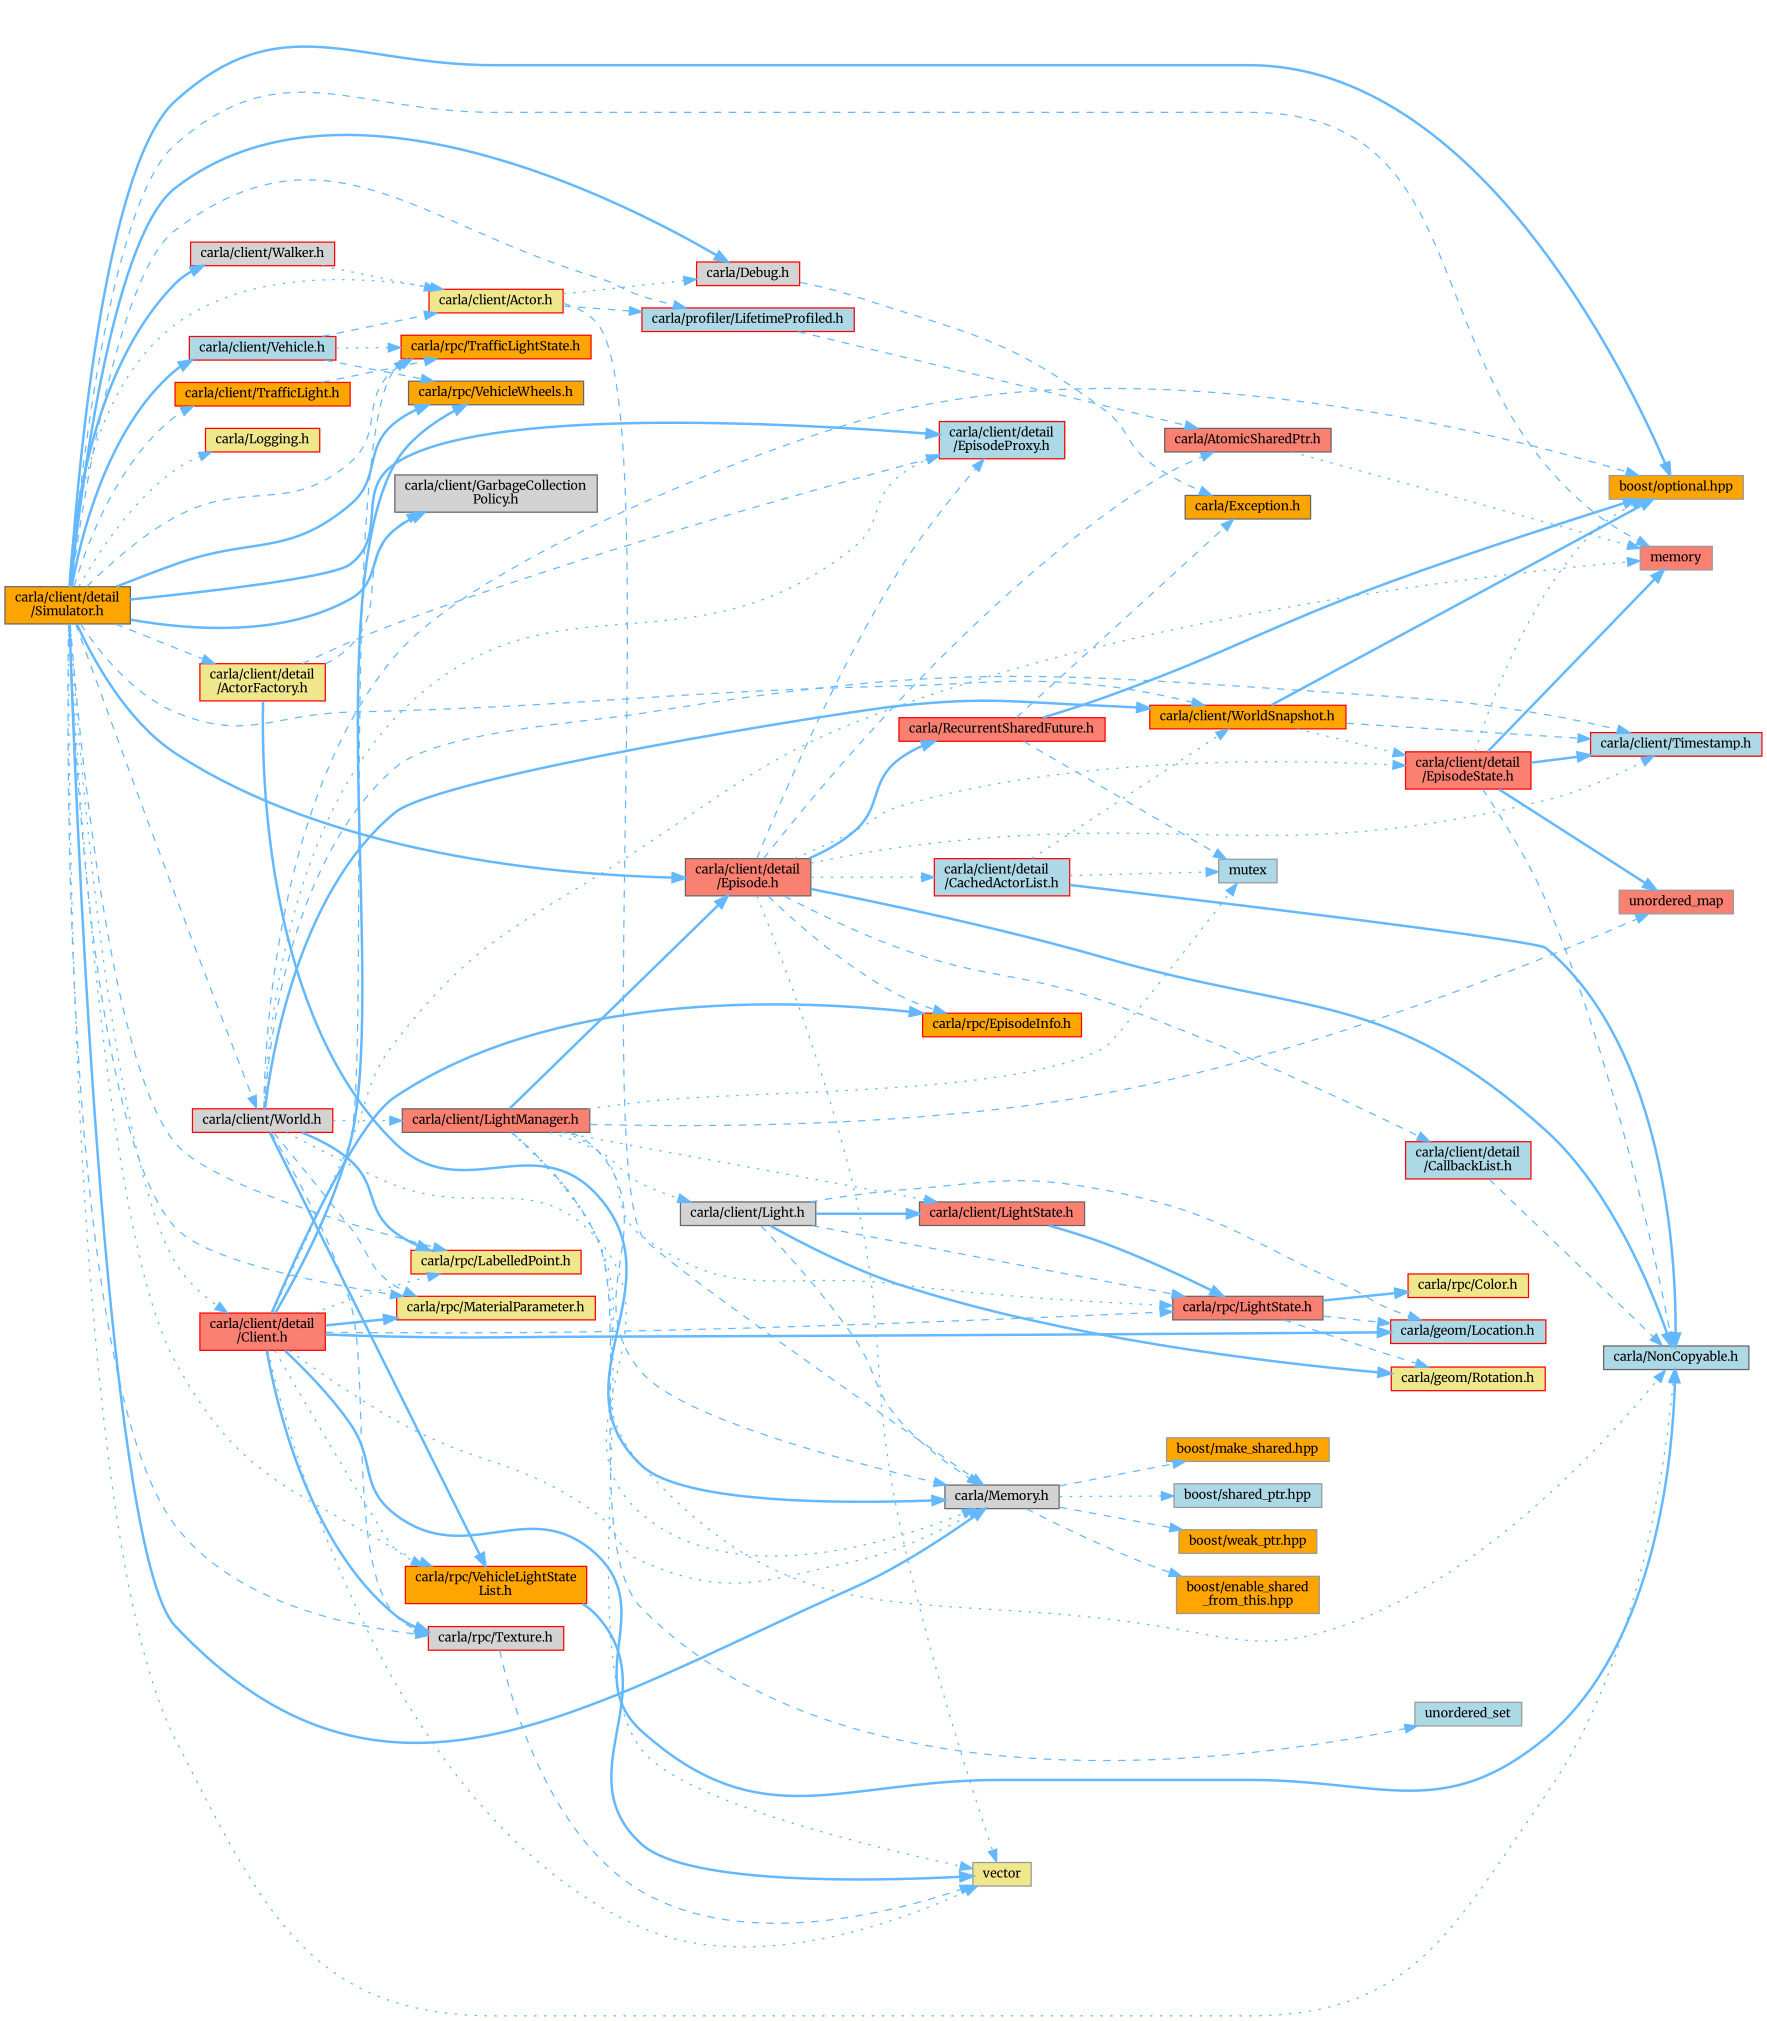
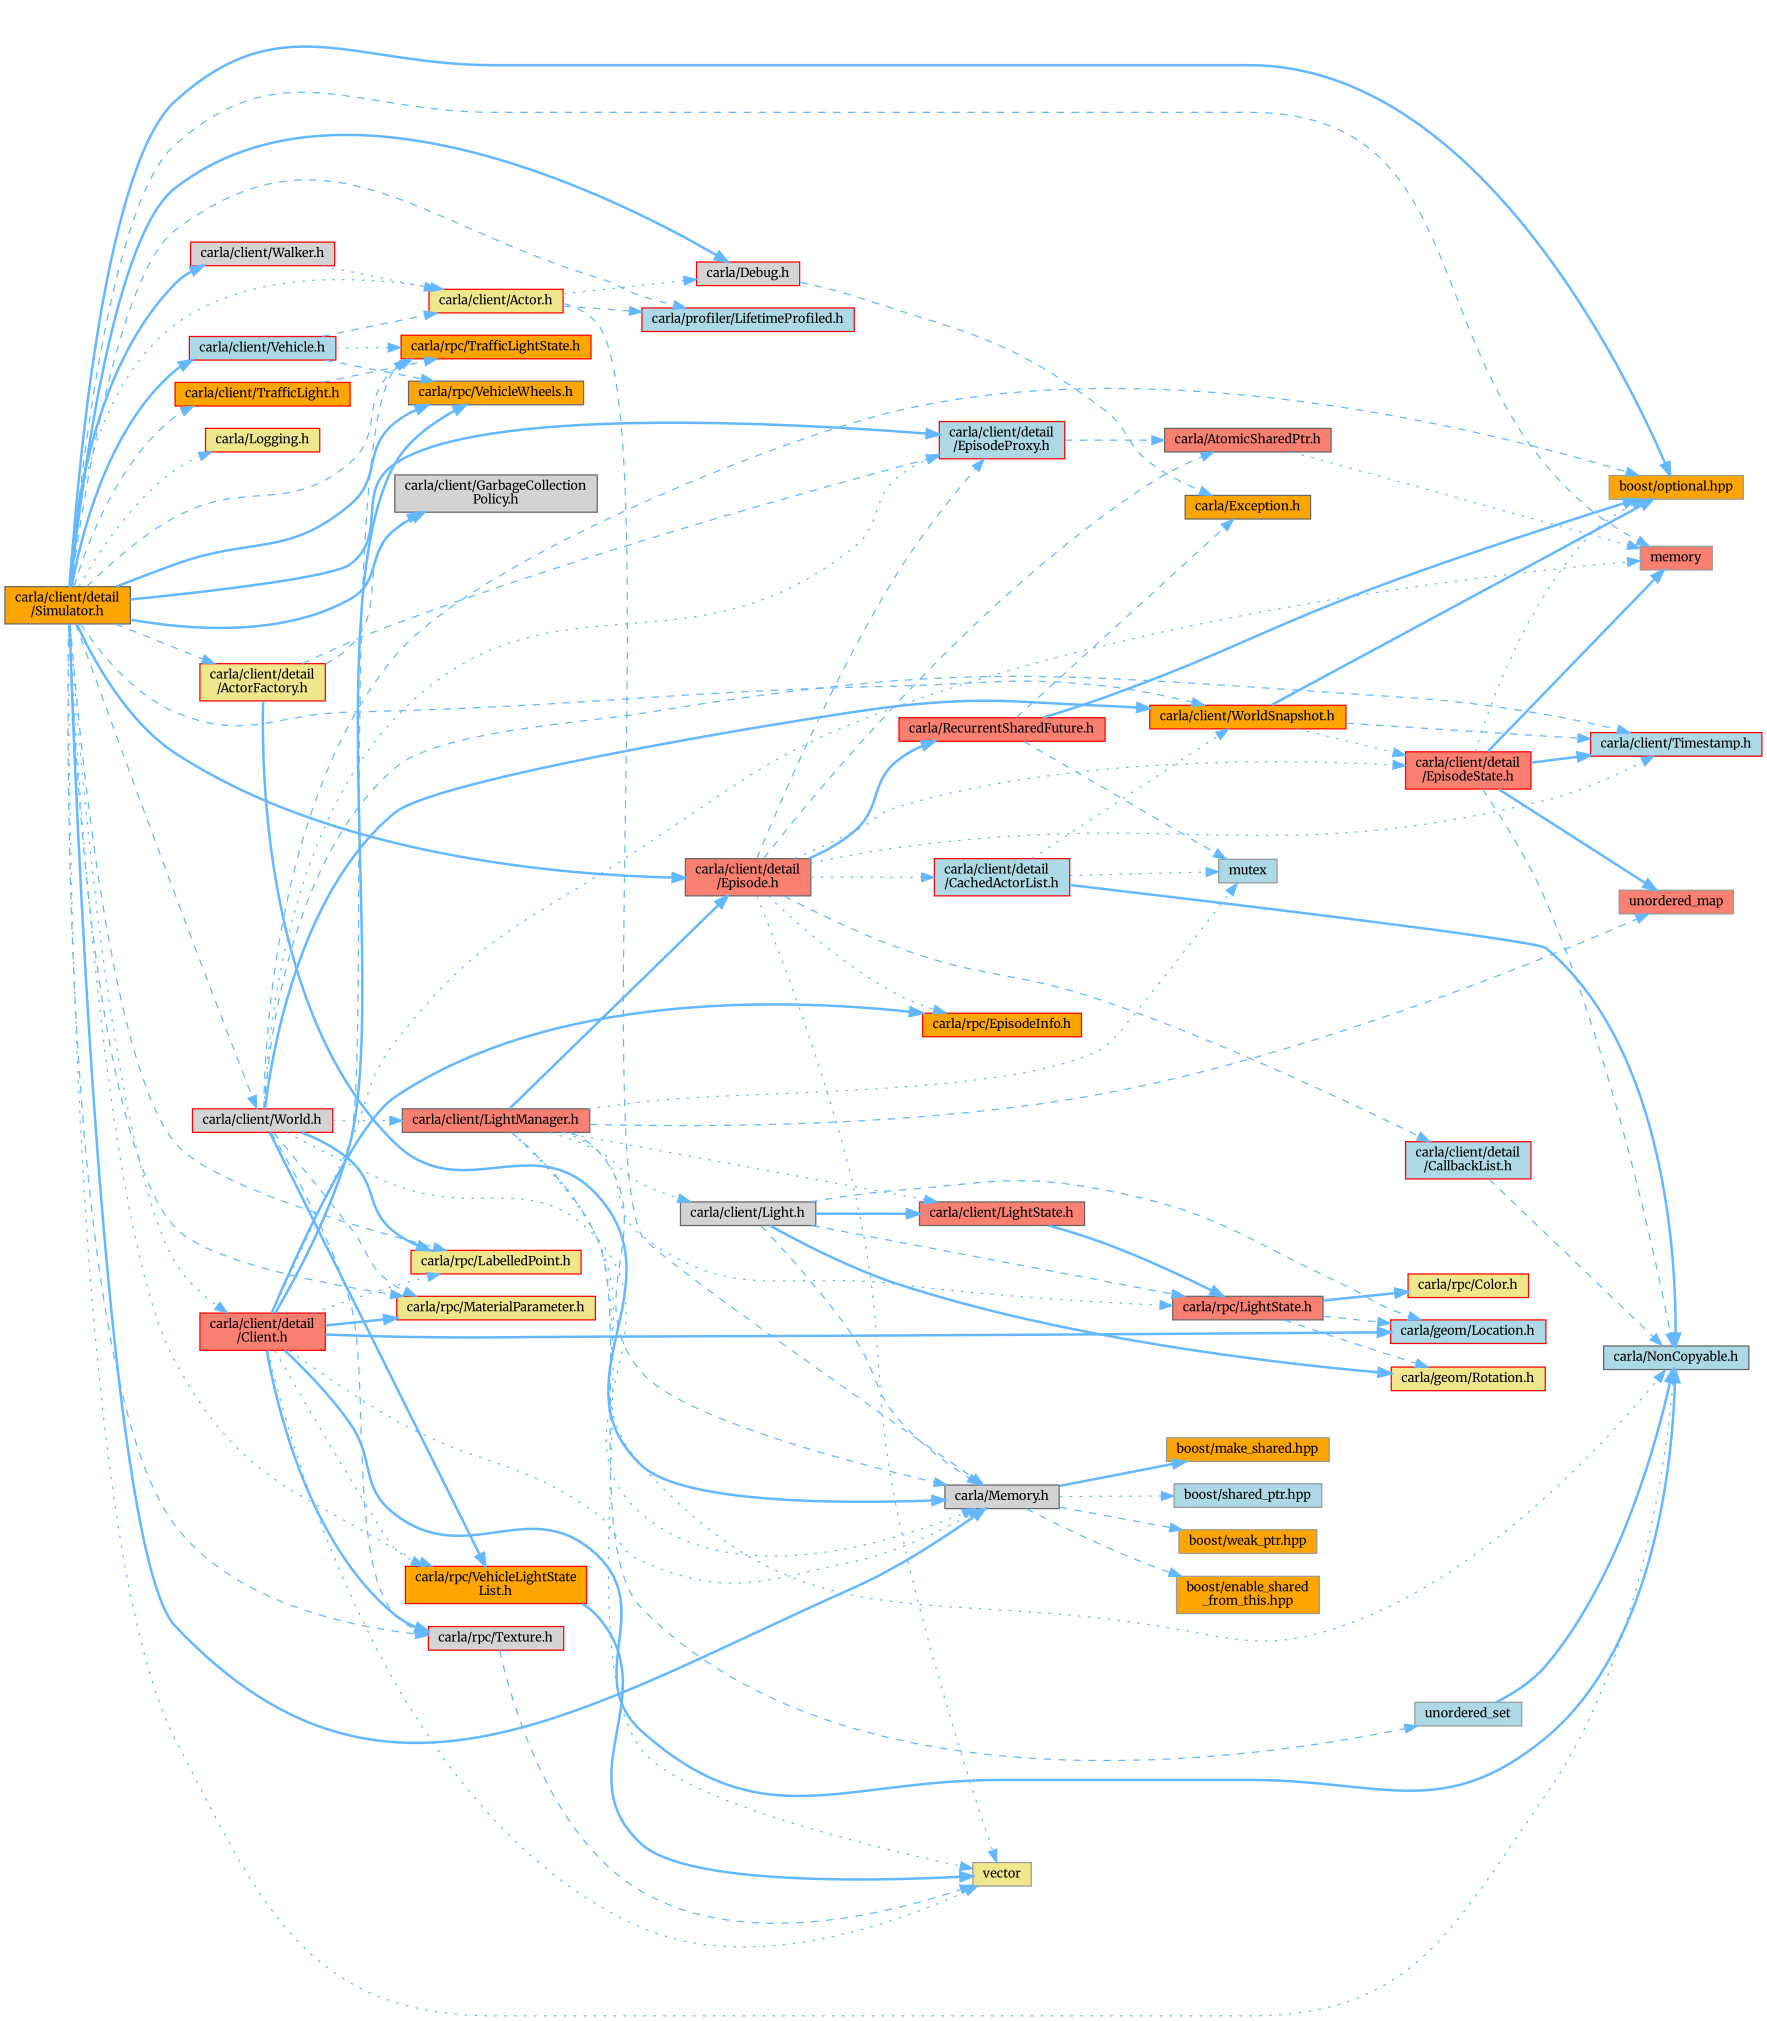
edge "carla/profiler/LifetimeProfiled.h" -> "carla/AtomicSharedPtr.h": now "carla/client/detail /EpisodeProxy.h" -> "carla/AtomicSharedPtr.h"
edge "carla/client/detail /Episode.h" -> "carla/rpc/EpisodeInfo.h": style dashed -> dotted
edge "carla/client/detail /Episode.h" -> "carla/NonCopyable.h": now "unordered_set" -> "carla/NonCopyable.h"
edge "carla/client/detail /Client.h" -> "carla/rpc/LightState.h": removed
edge "carla/Memory.h" -> "boost/make_shared.hpp": style dashed -> bold
